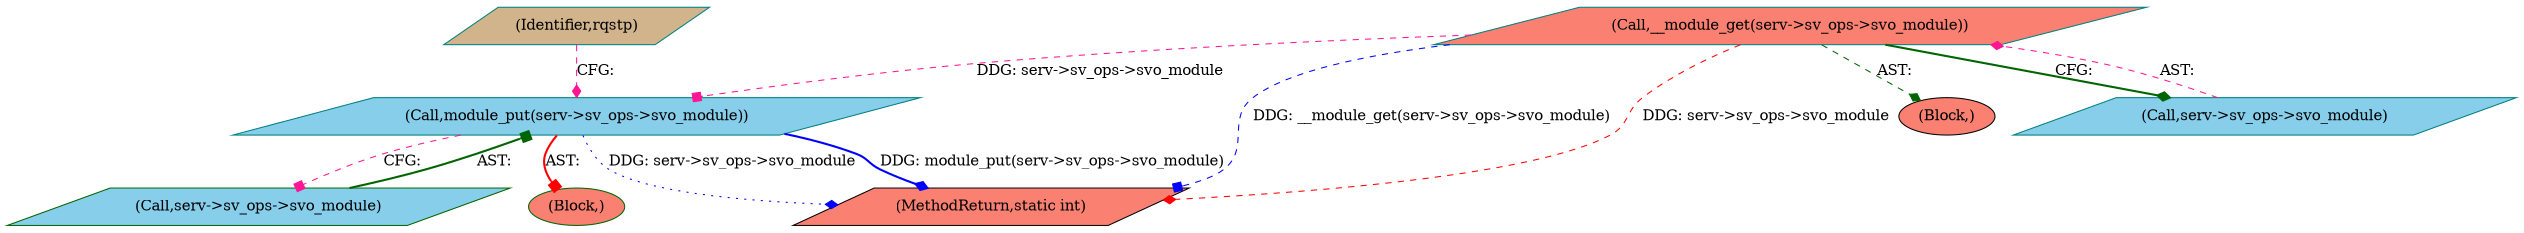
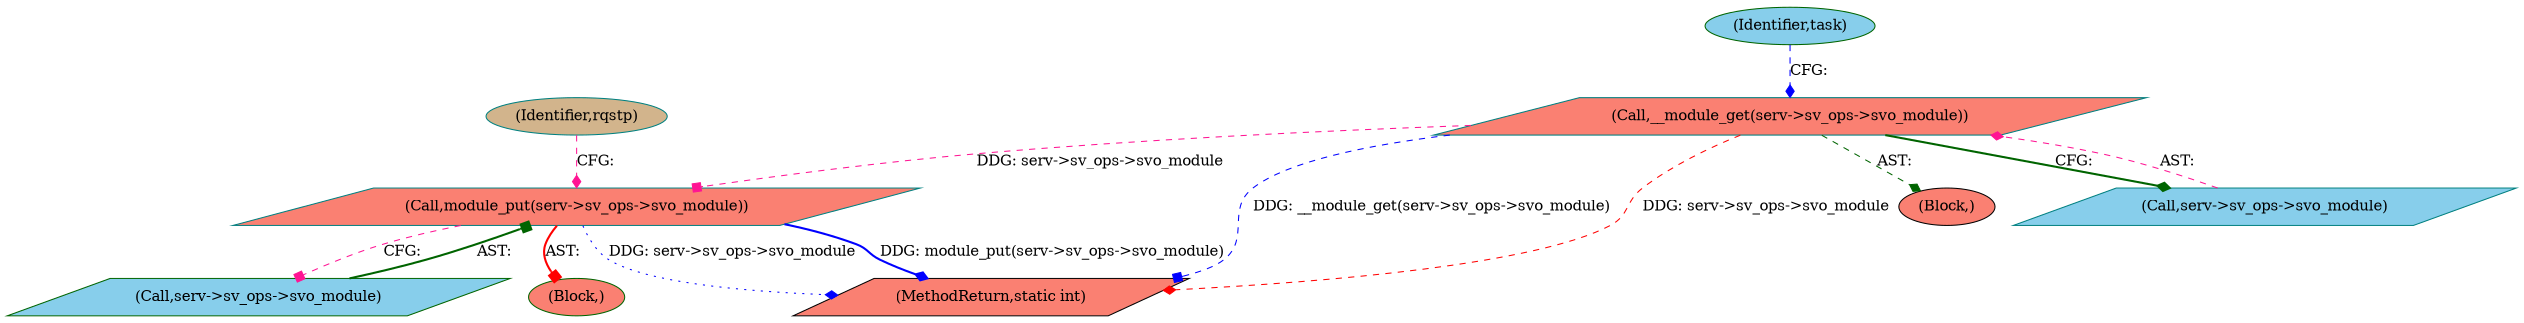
node "(Identifier,rqstp)": shape parallelogram -> ellipse
node "(Identifier,task)": added
node "(Call,module_put(serv->sv_ops->svo_module))": fillcolor skyblue -> salmon
